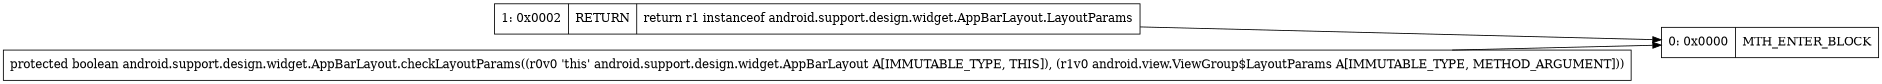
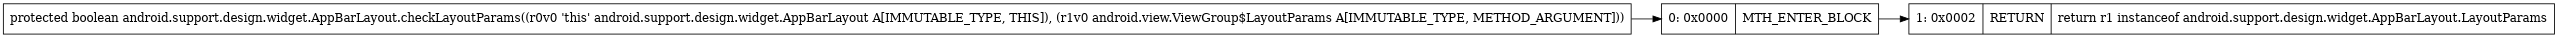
edge "1: 0x0002" -> "0: 0x0000": reversed
